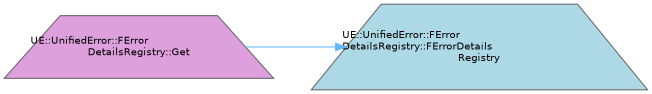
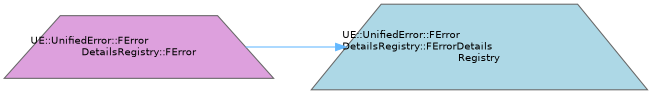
node "UE::UnifiedError::FError DetailsRegistry::Get": label "UE::UnifiedError::FError DetailsRegistry::Get" -> "UE::UnifiedError::FError DetailsRegistry::FError"
